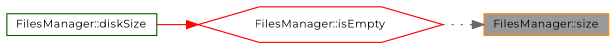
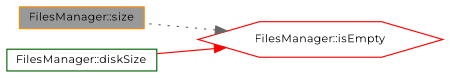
edge "FilesManager::isEmpty" -> "FilesManager::size": reversed
